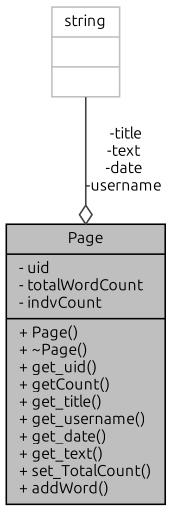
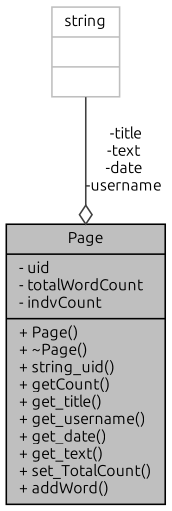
node "Page": text "+ get_uid()" -> "+ string_uid()"
